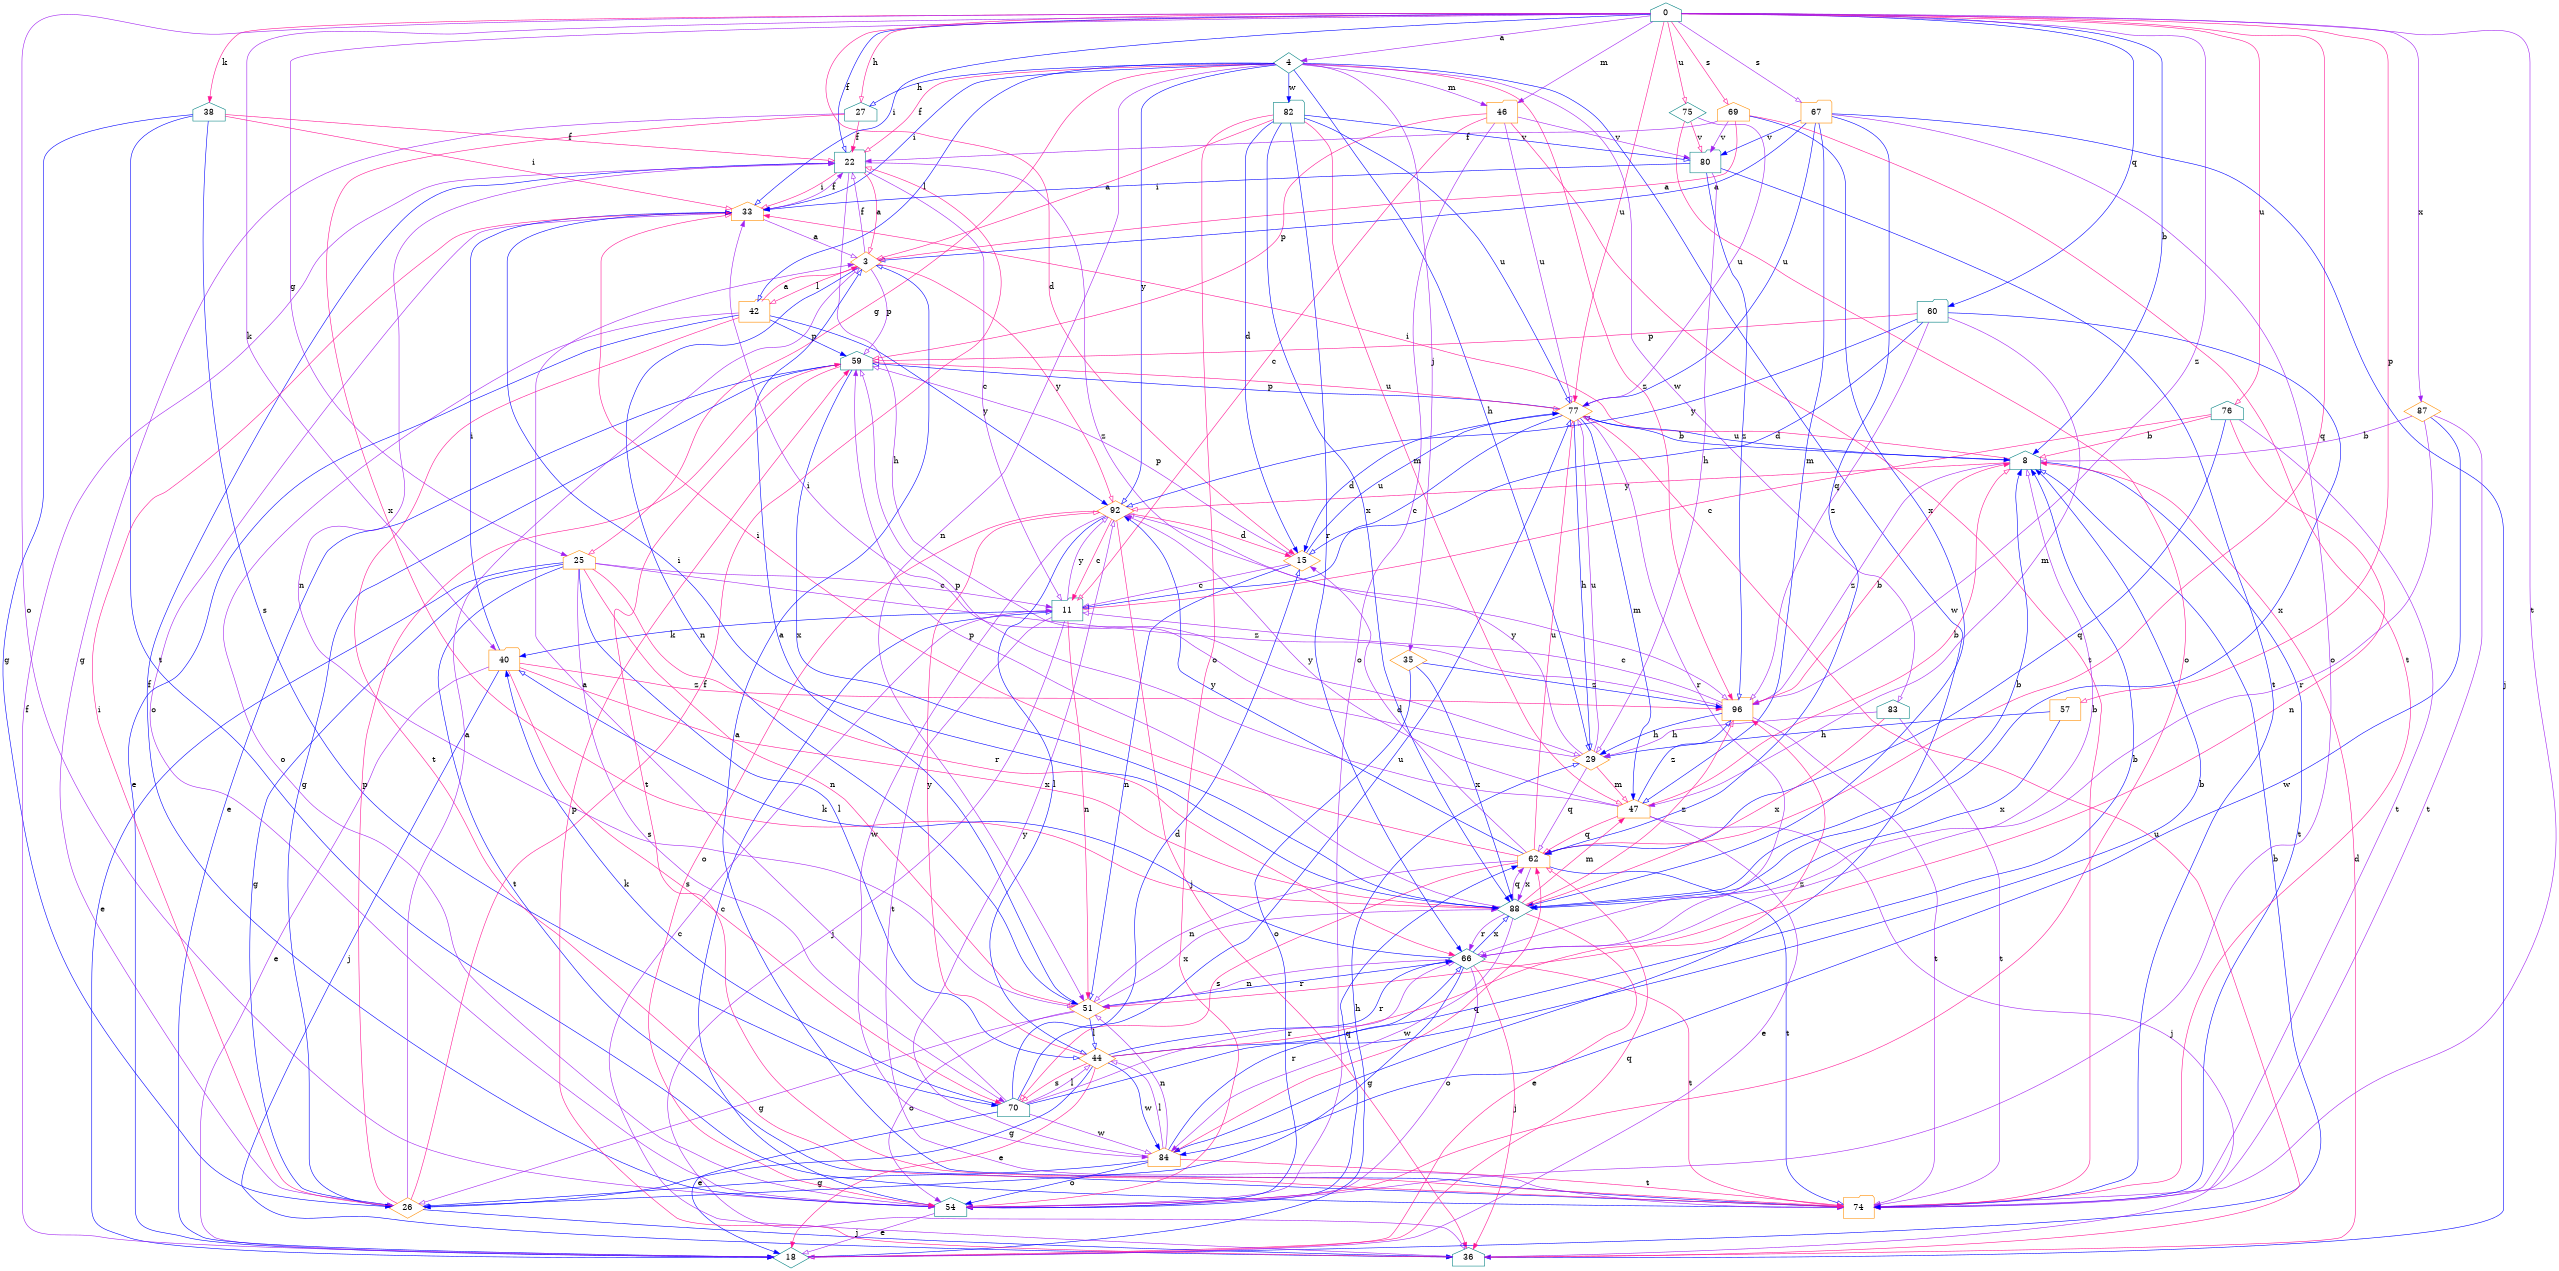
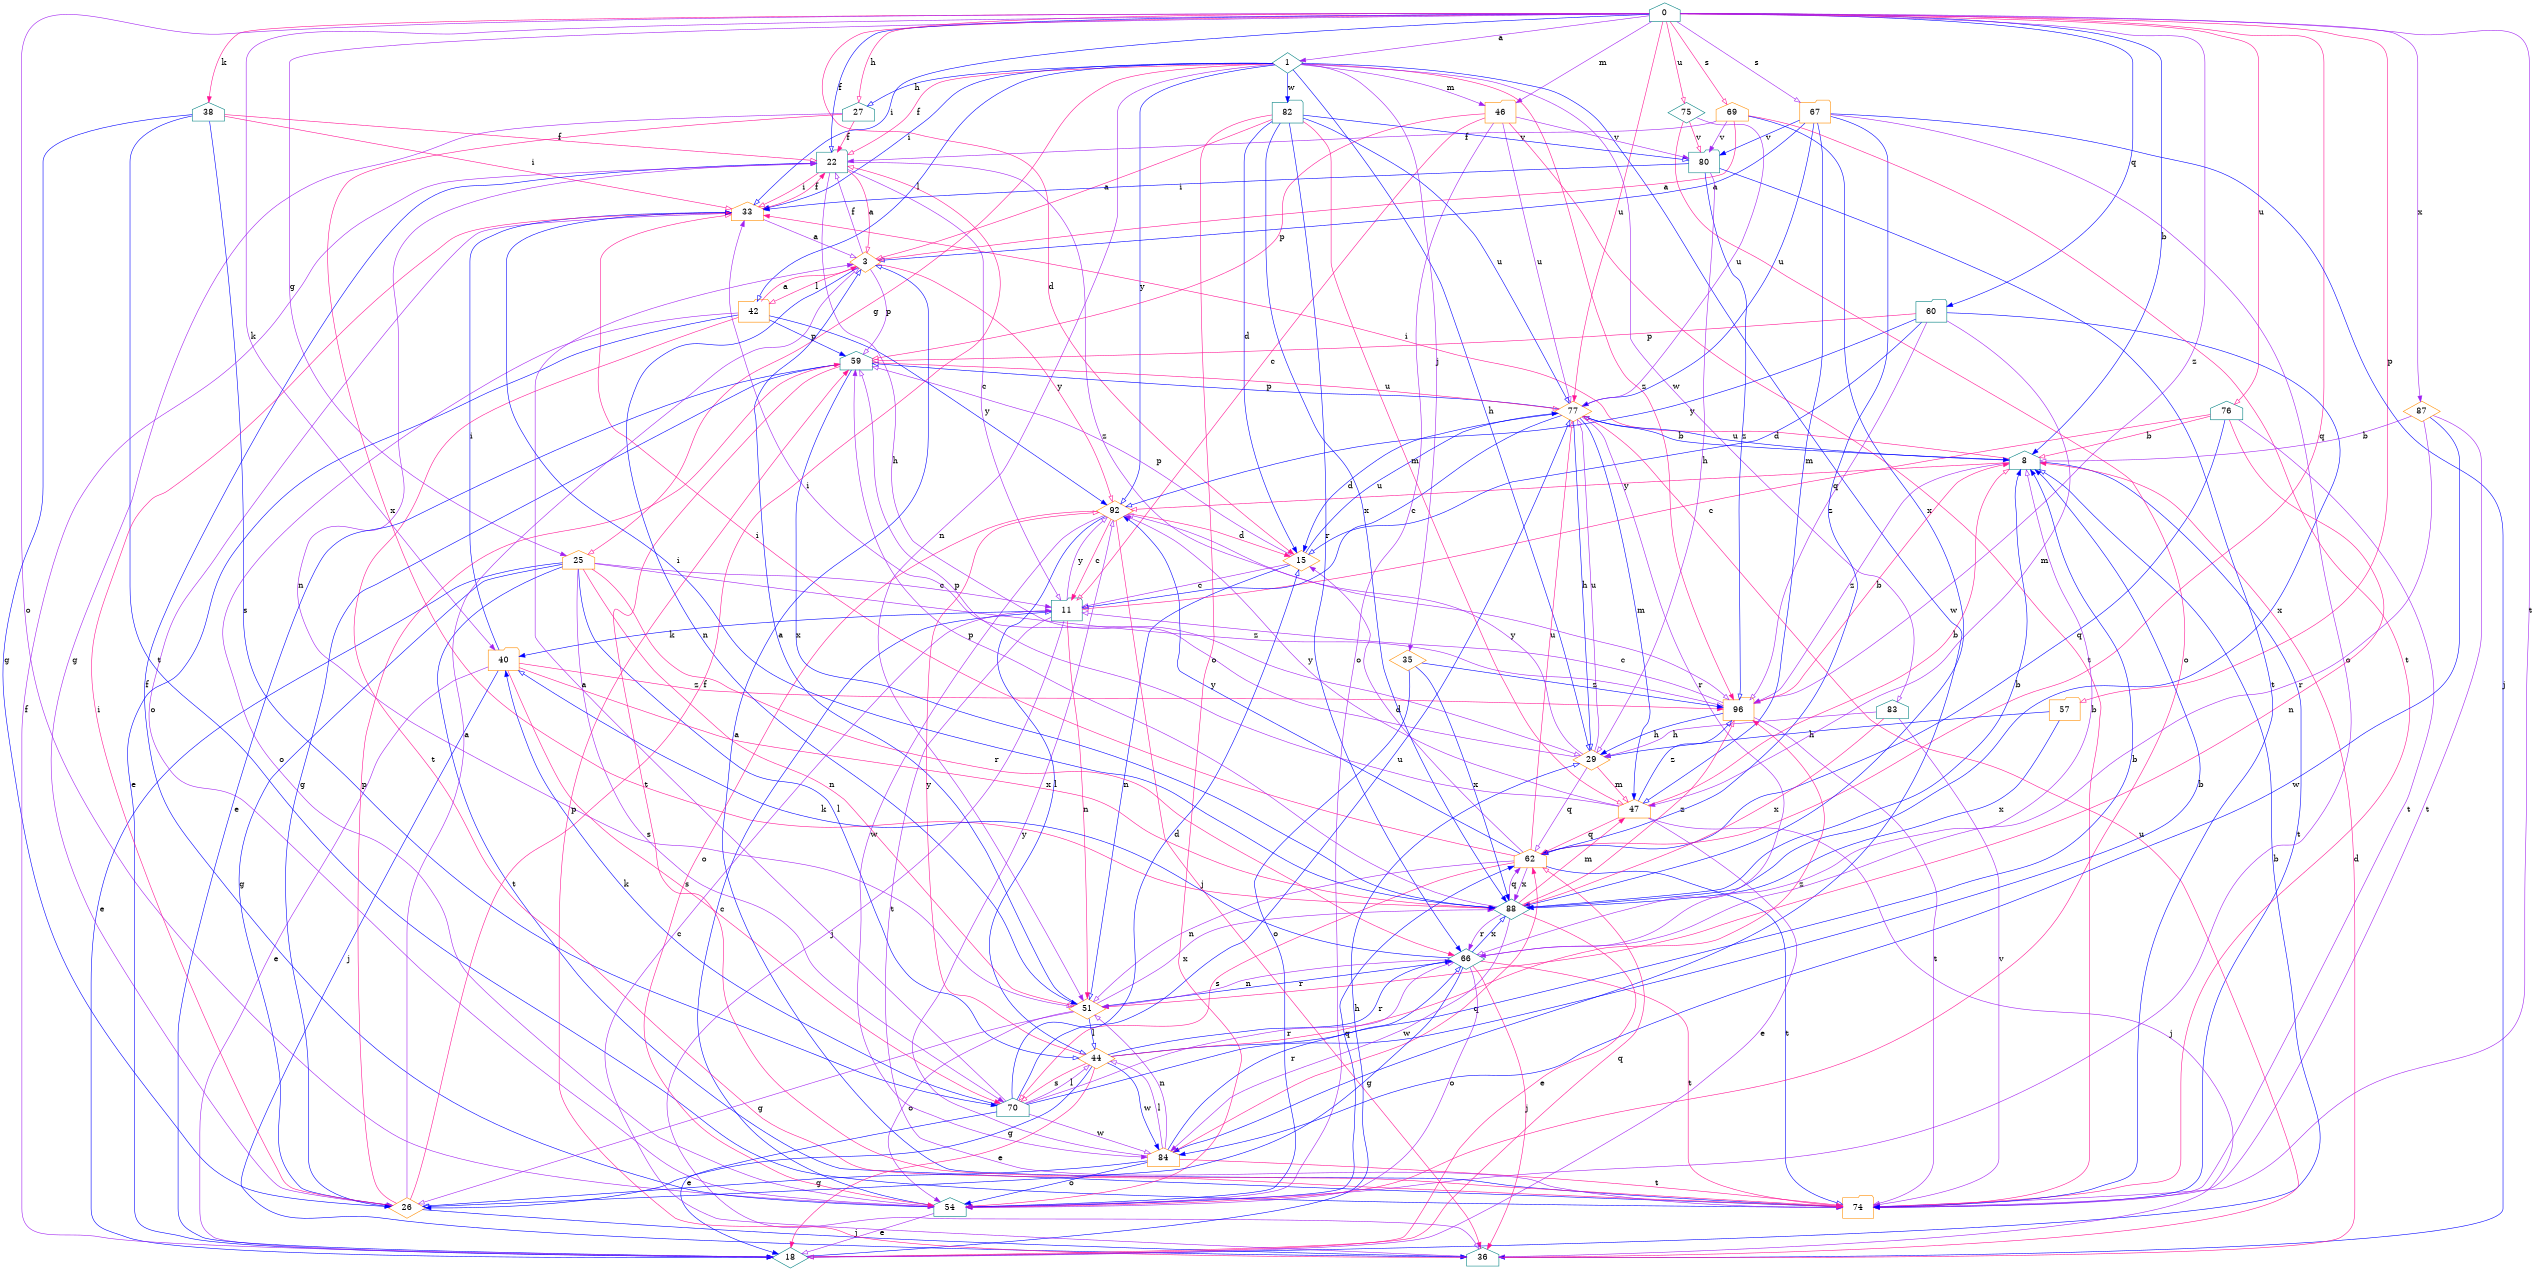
node "4": label "4" -> "1"
edge "33" -> "22": color purple -> deeppink
edge "83" -> "74": label "t" -> "v"
